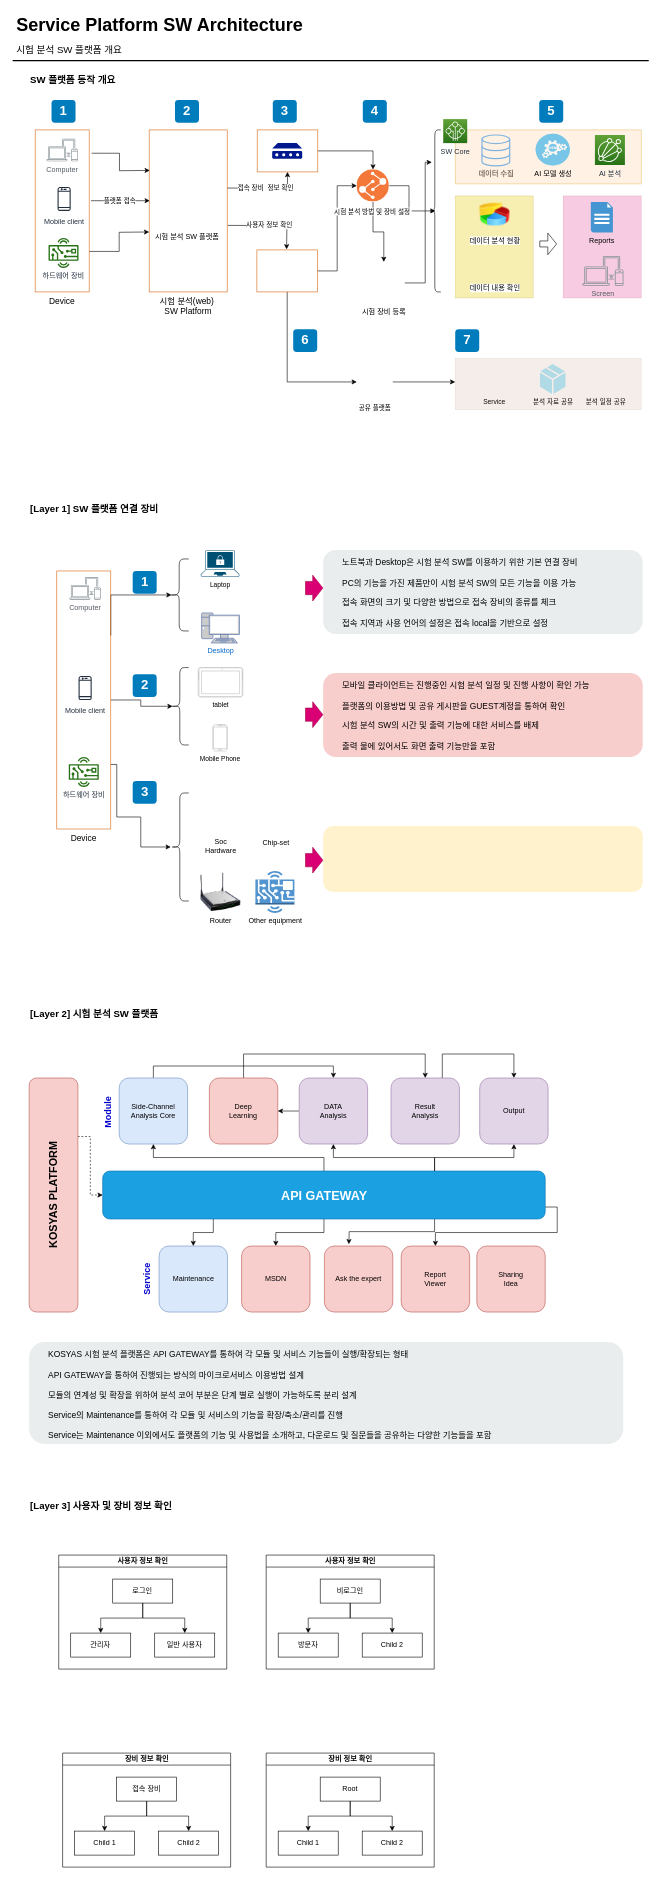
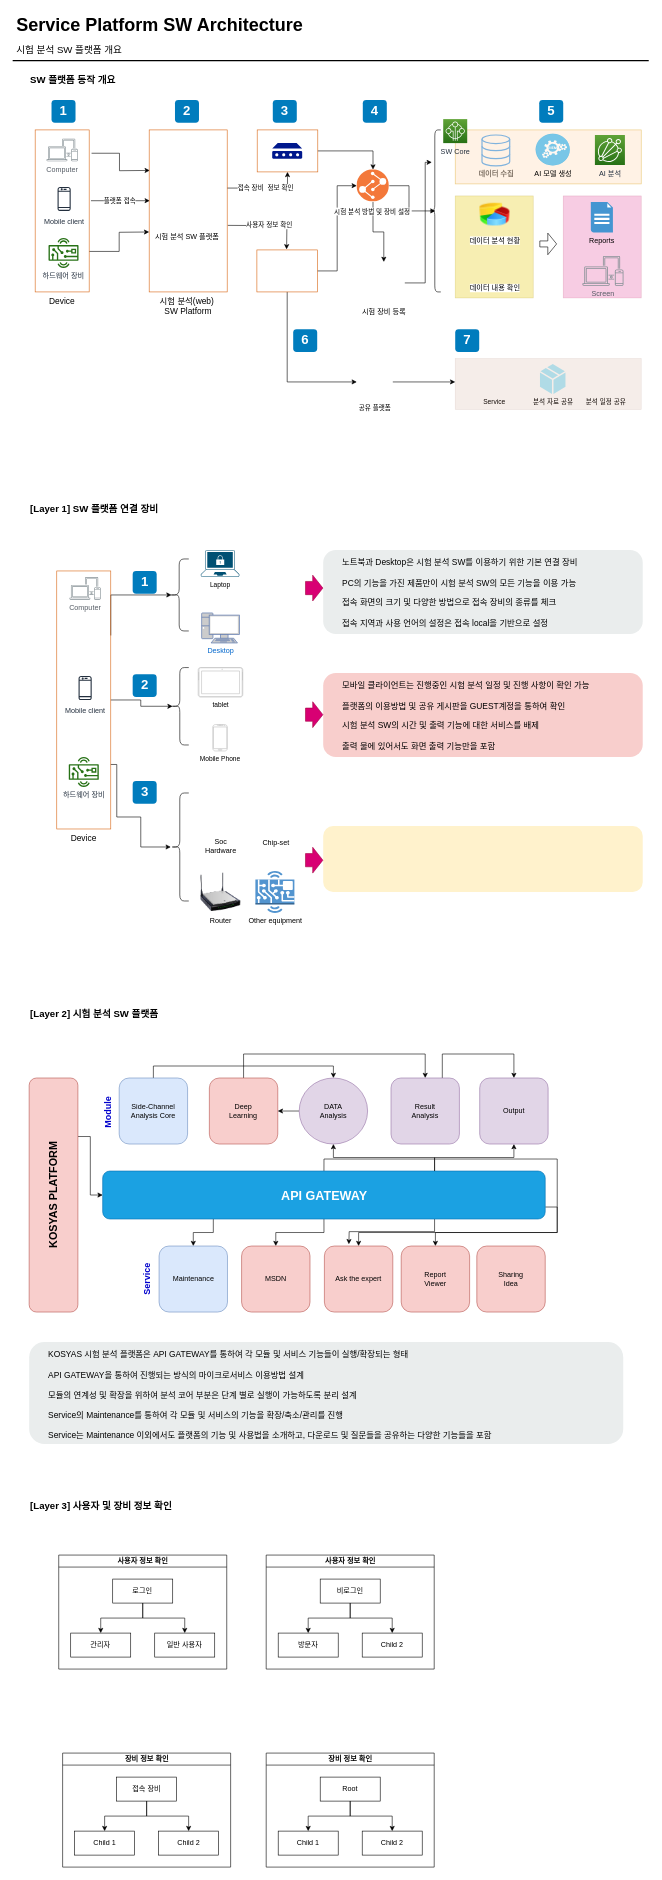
node "DATA Analysis": shape rounded rectangle -> ellipse
edge "API GATEWAY" -> "Side-Channel Analysis Core": now "API GATEWAY" -> "Ask the expert"
edge "KOSYAS PLATFORM" -> "API GATEWAY": style dashed -> solid
